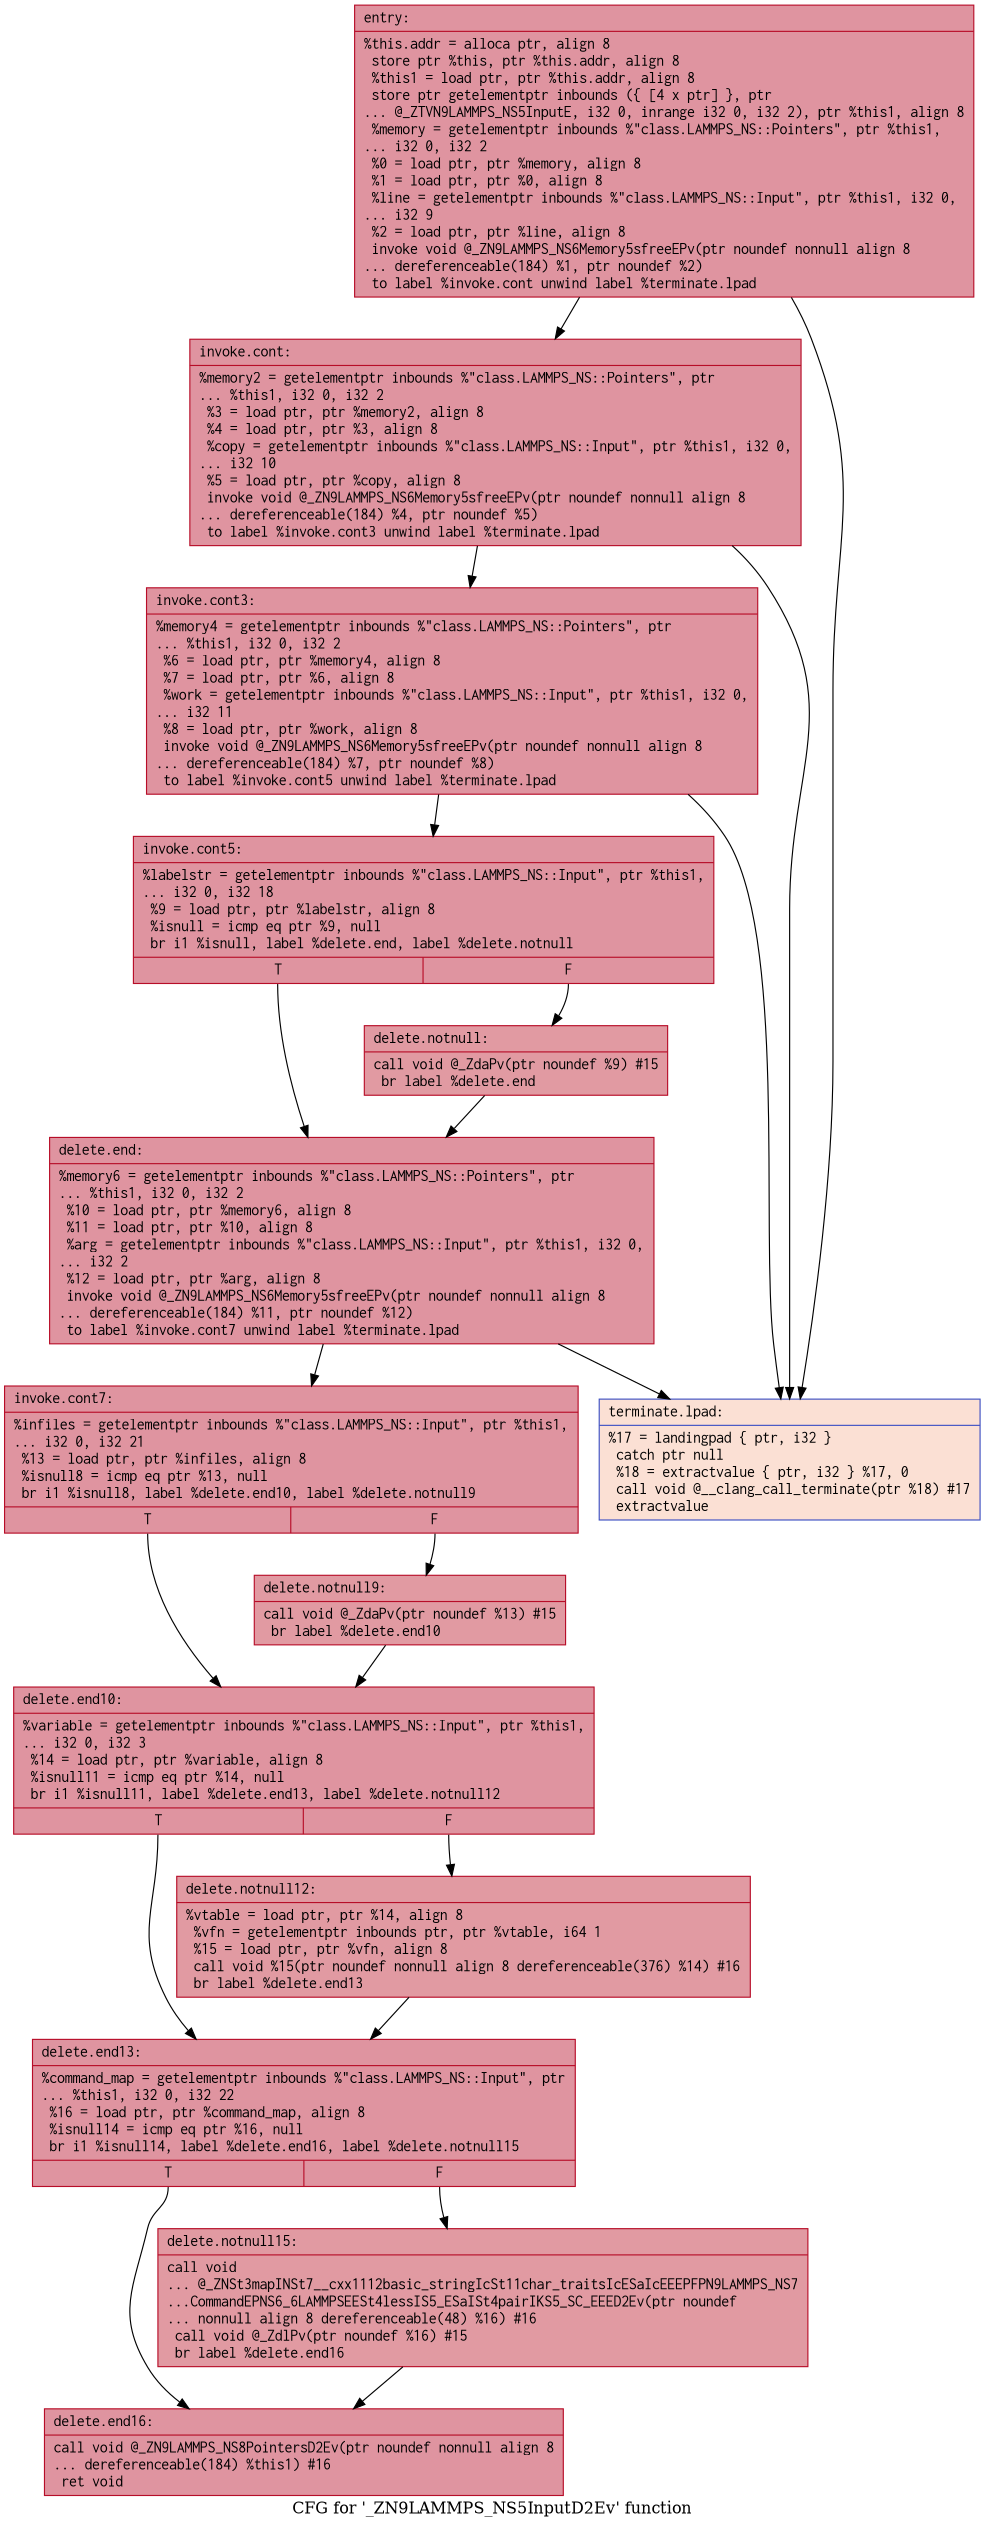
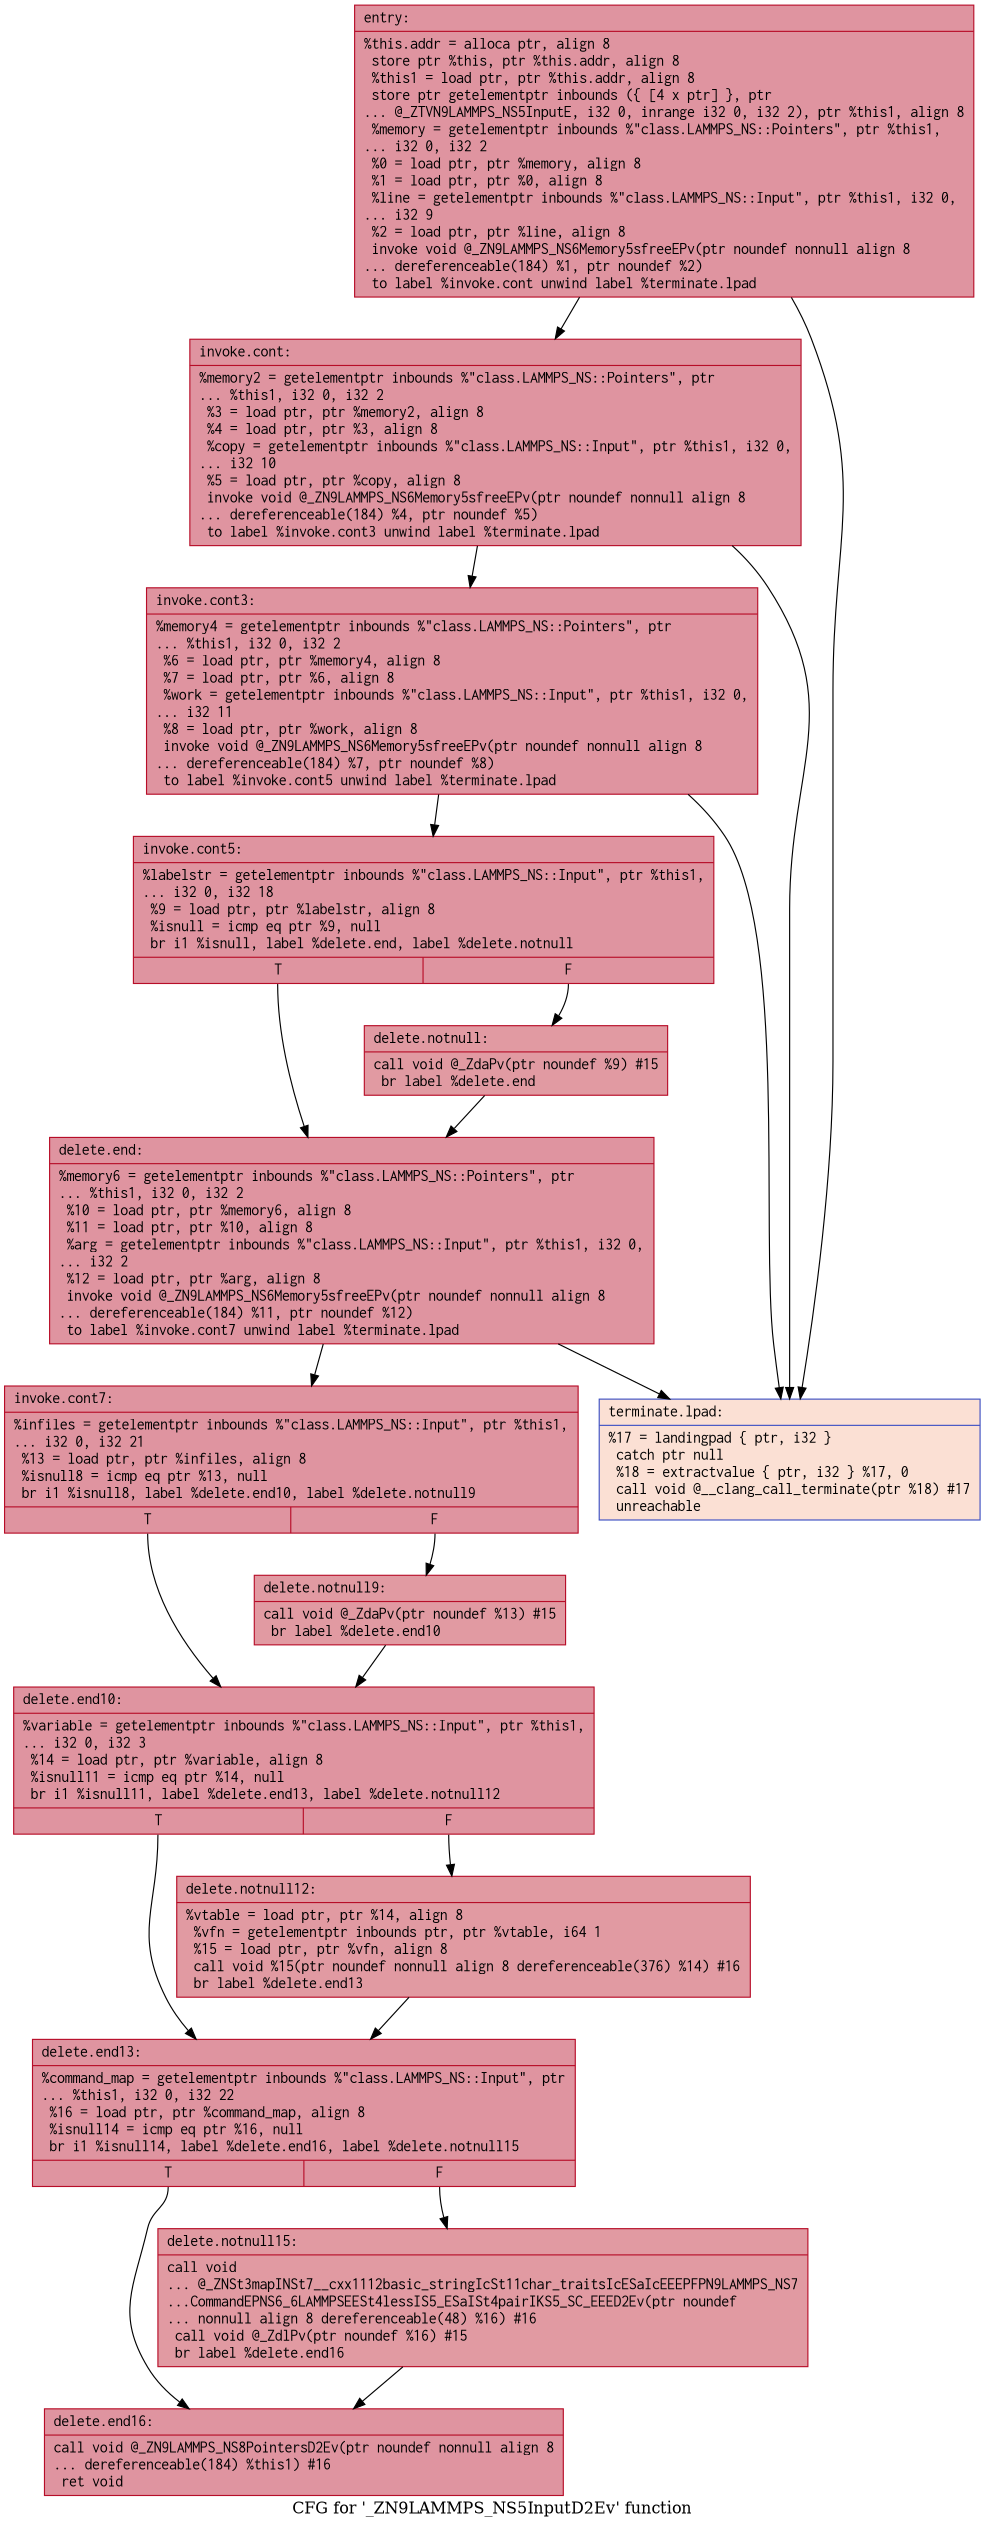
node "terminate.lpad:": text "extractvalue" -> "unreachable"
